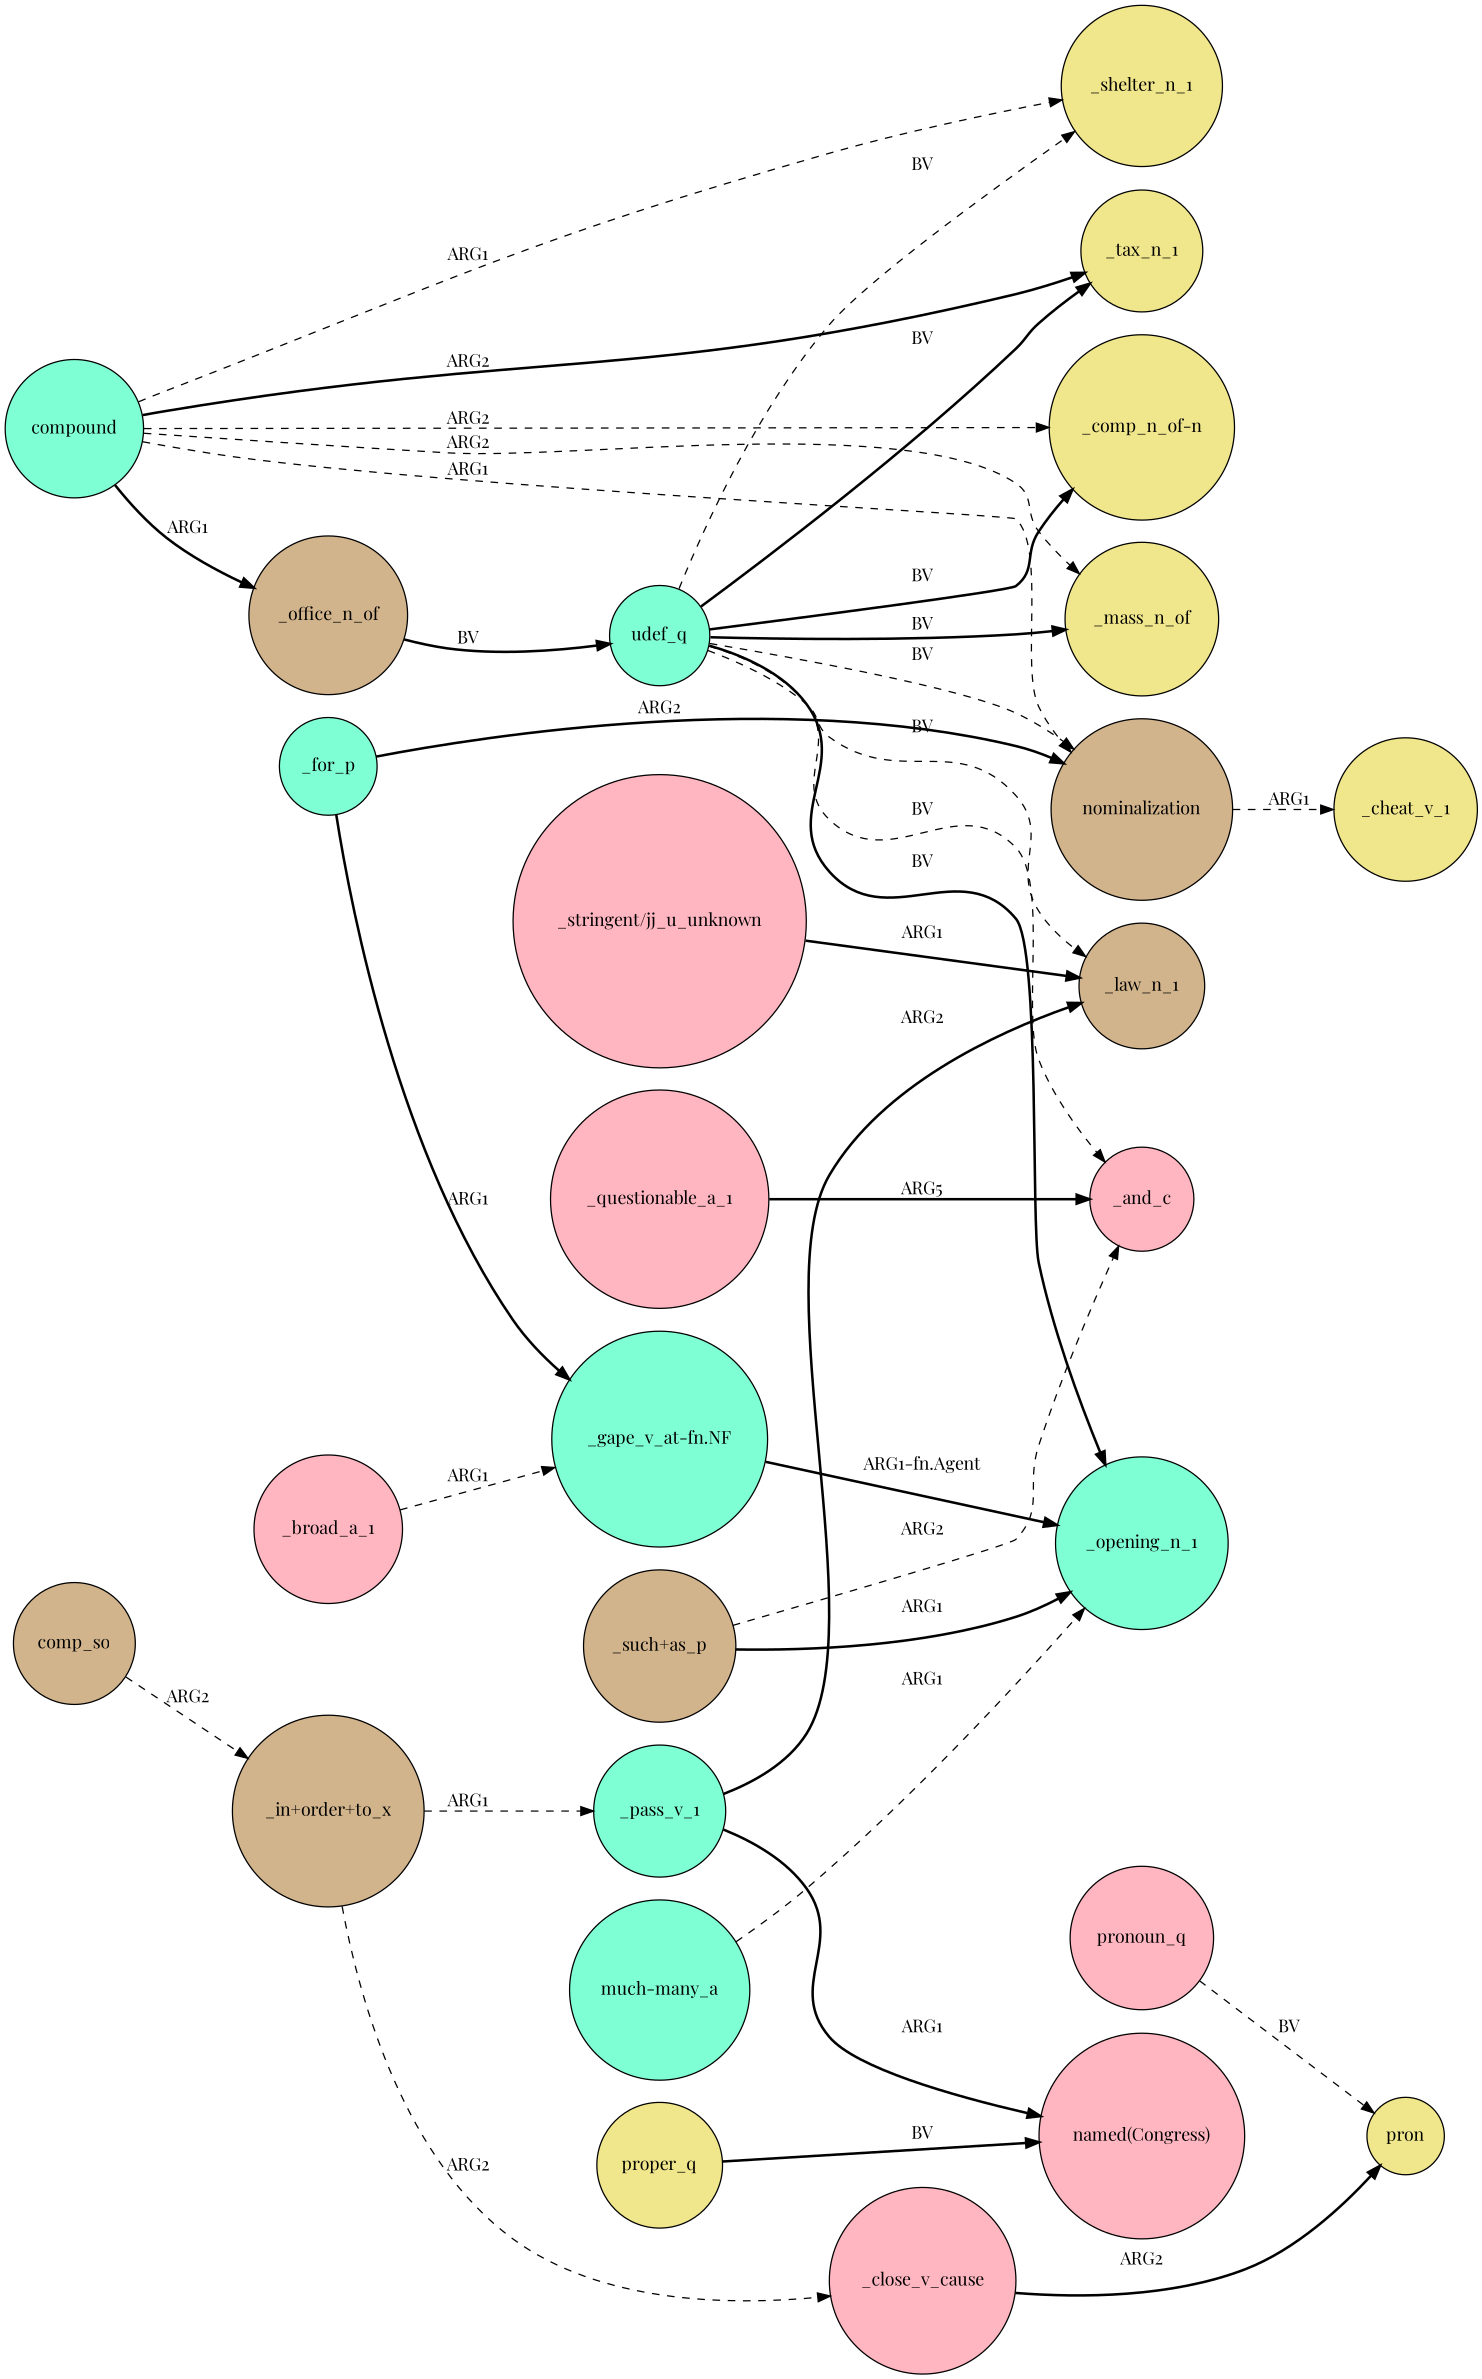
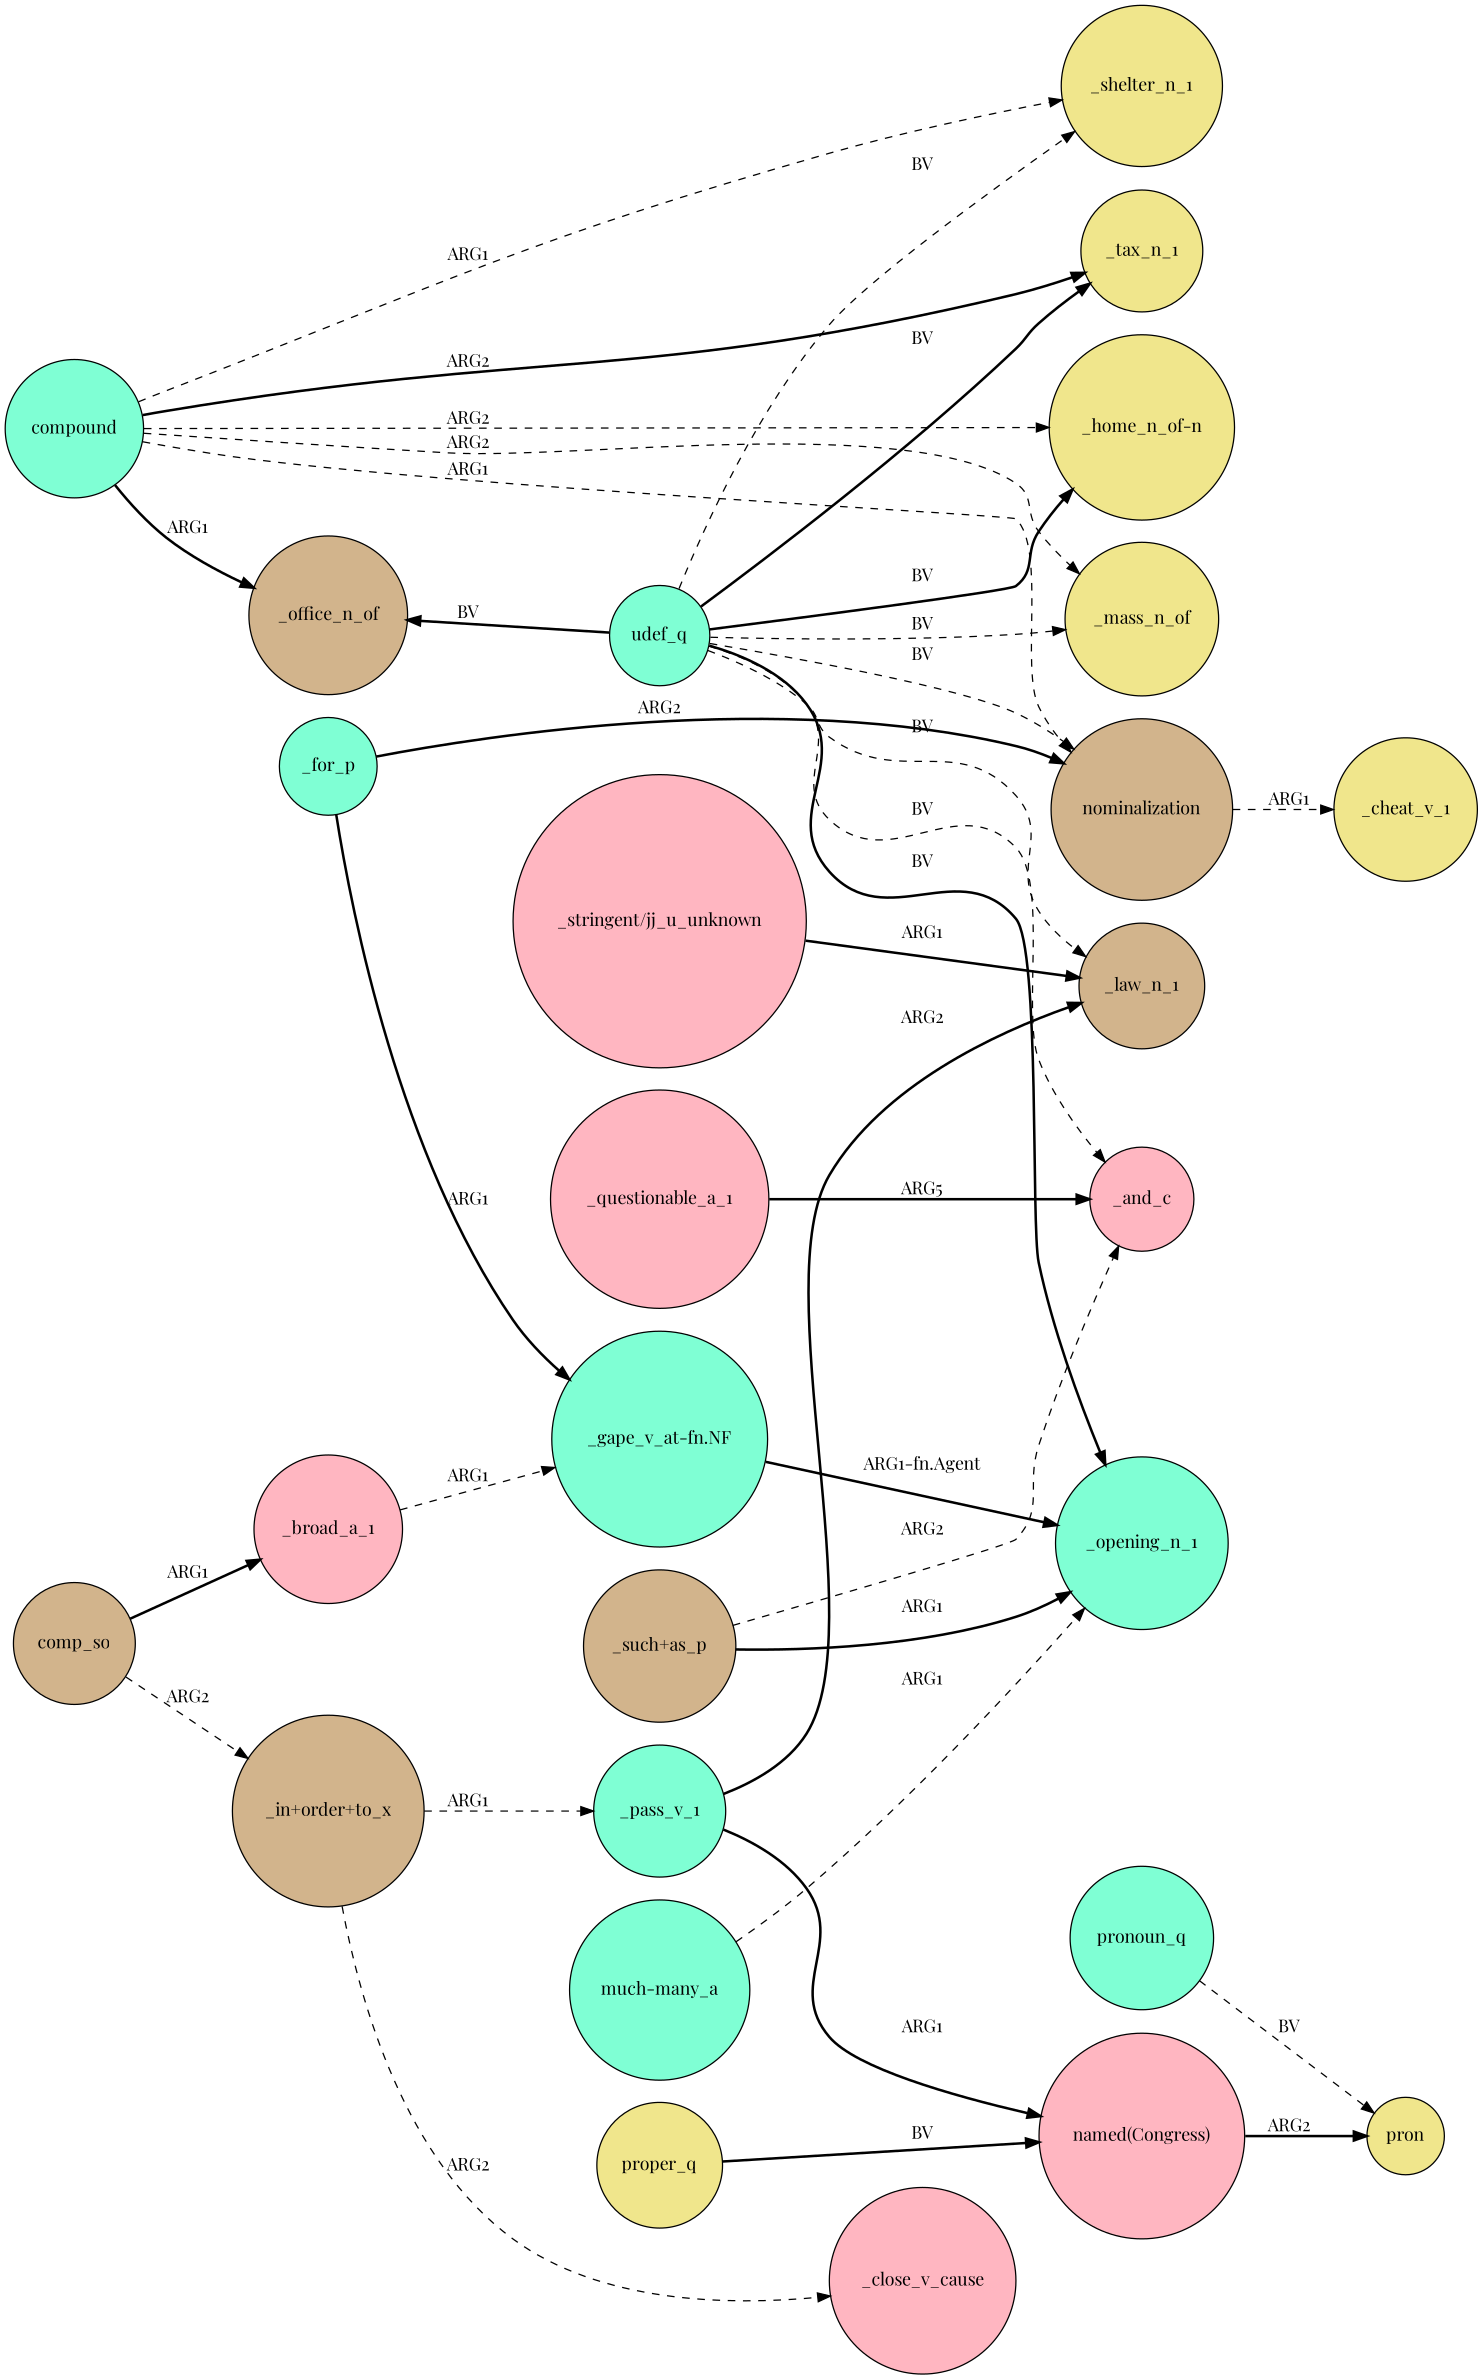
node "_comp_n_of-n": label "_comp_n_of-n" -> "_home_n_of-n"
edge "udef_q" -> "_mass_n_of": style bold -> dashed
edge "_office_n_of" -> "udef_q": reversed
edge "comp_so" -> "_broad_a_1": added, label "ARG1"
node "pronoun_q": fillcolor lightpink -> aquamarine
edge "_close_v_cause" -> "pron": now "named(Congress)" -> "pron"
